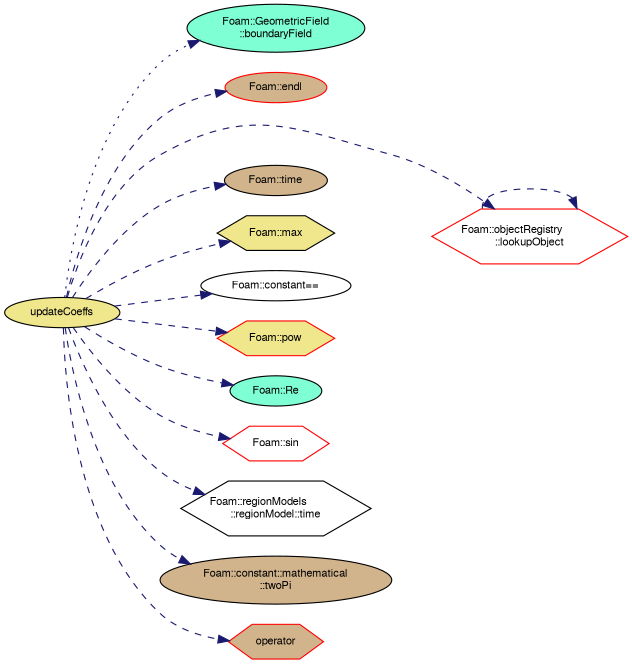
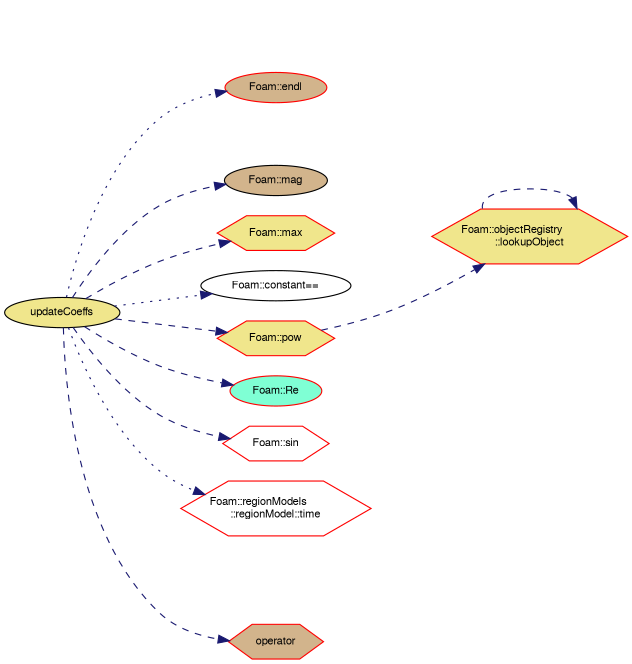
node "Foam::GeometricField ::boundaryField": removed
edge "updateCoeffs" -> "Foam::objectRegistry ::lookupObject": now "Foam::pow" -> "Foam::objectRegistry ::lookupObject"
edge "updateCoeffs" -> "Foam::endl": style dashed -> dotted
node "Foam::time": label "Foam::time" -> "Foam::mag"
node "Foam::max": color black -> red
node "Foam::objectRegistry ::lookupObject": fillcolor white -> khaki
edge "updateCoeffs" -> "Foam::constant==": style dashed -> dotted
node "Foam::Re": color black -> red
edge "updateCoeffs" -> "Foam::regionModels ::regionModel::time": style dashed -> dotted
node "Foam::regionModels ::regionModel::time": color black -> red
node "Foam::constant::mathematical ::twoPi": removed
